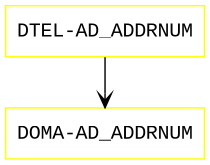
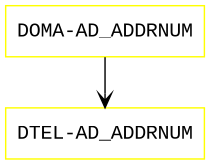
edge "DTEL-AD_ADDRNUM" -> "DOMA-AD_ADDRNUM": reversed
